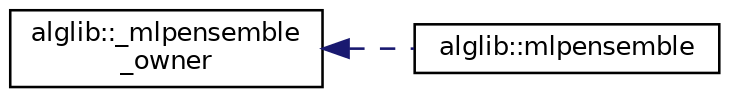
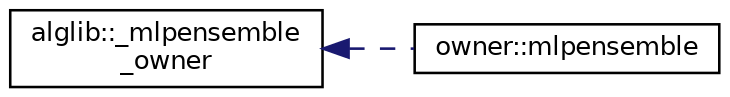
node "alglib::mlpensemble": label "alglib::mlpensemble" -> "owner::mlpensemble"
